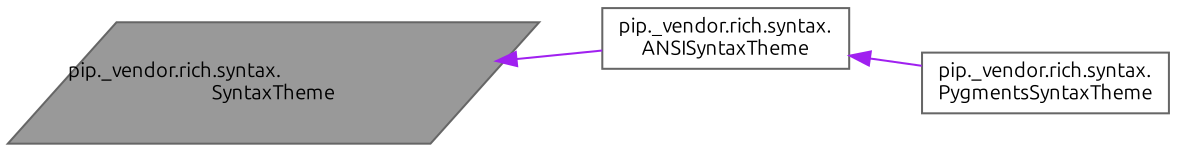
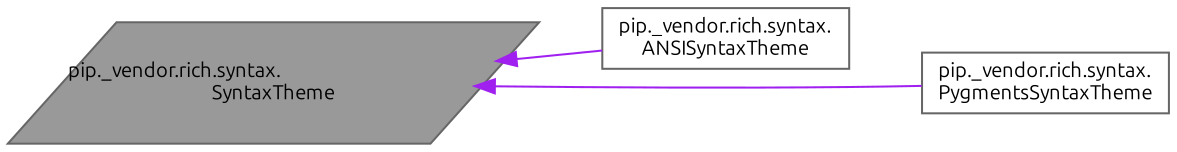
edge "pip._vendor.rich.syntax. PygmentsSyntaxTheme" -> "pip._vendor.rich.syntax. ANSISyntaxTheme": now "pip._vendor.rich.syntax. PygmentsSyntaxTheme" -> "pip._vendor.rich.syntax. SyntaxTheme"
